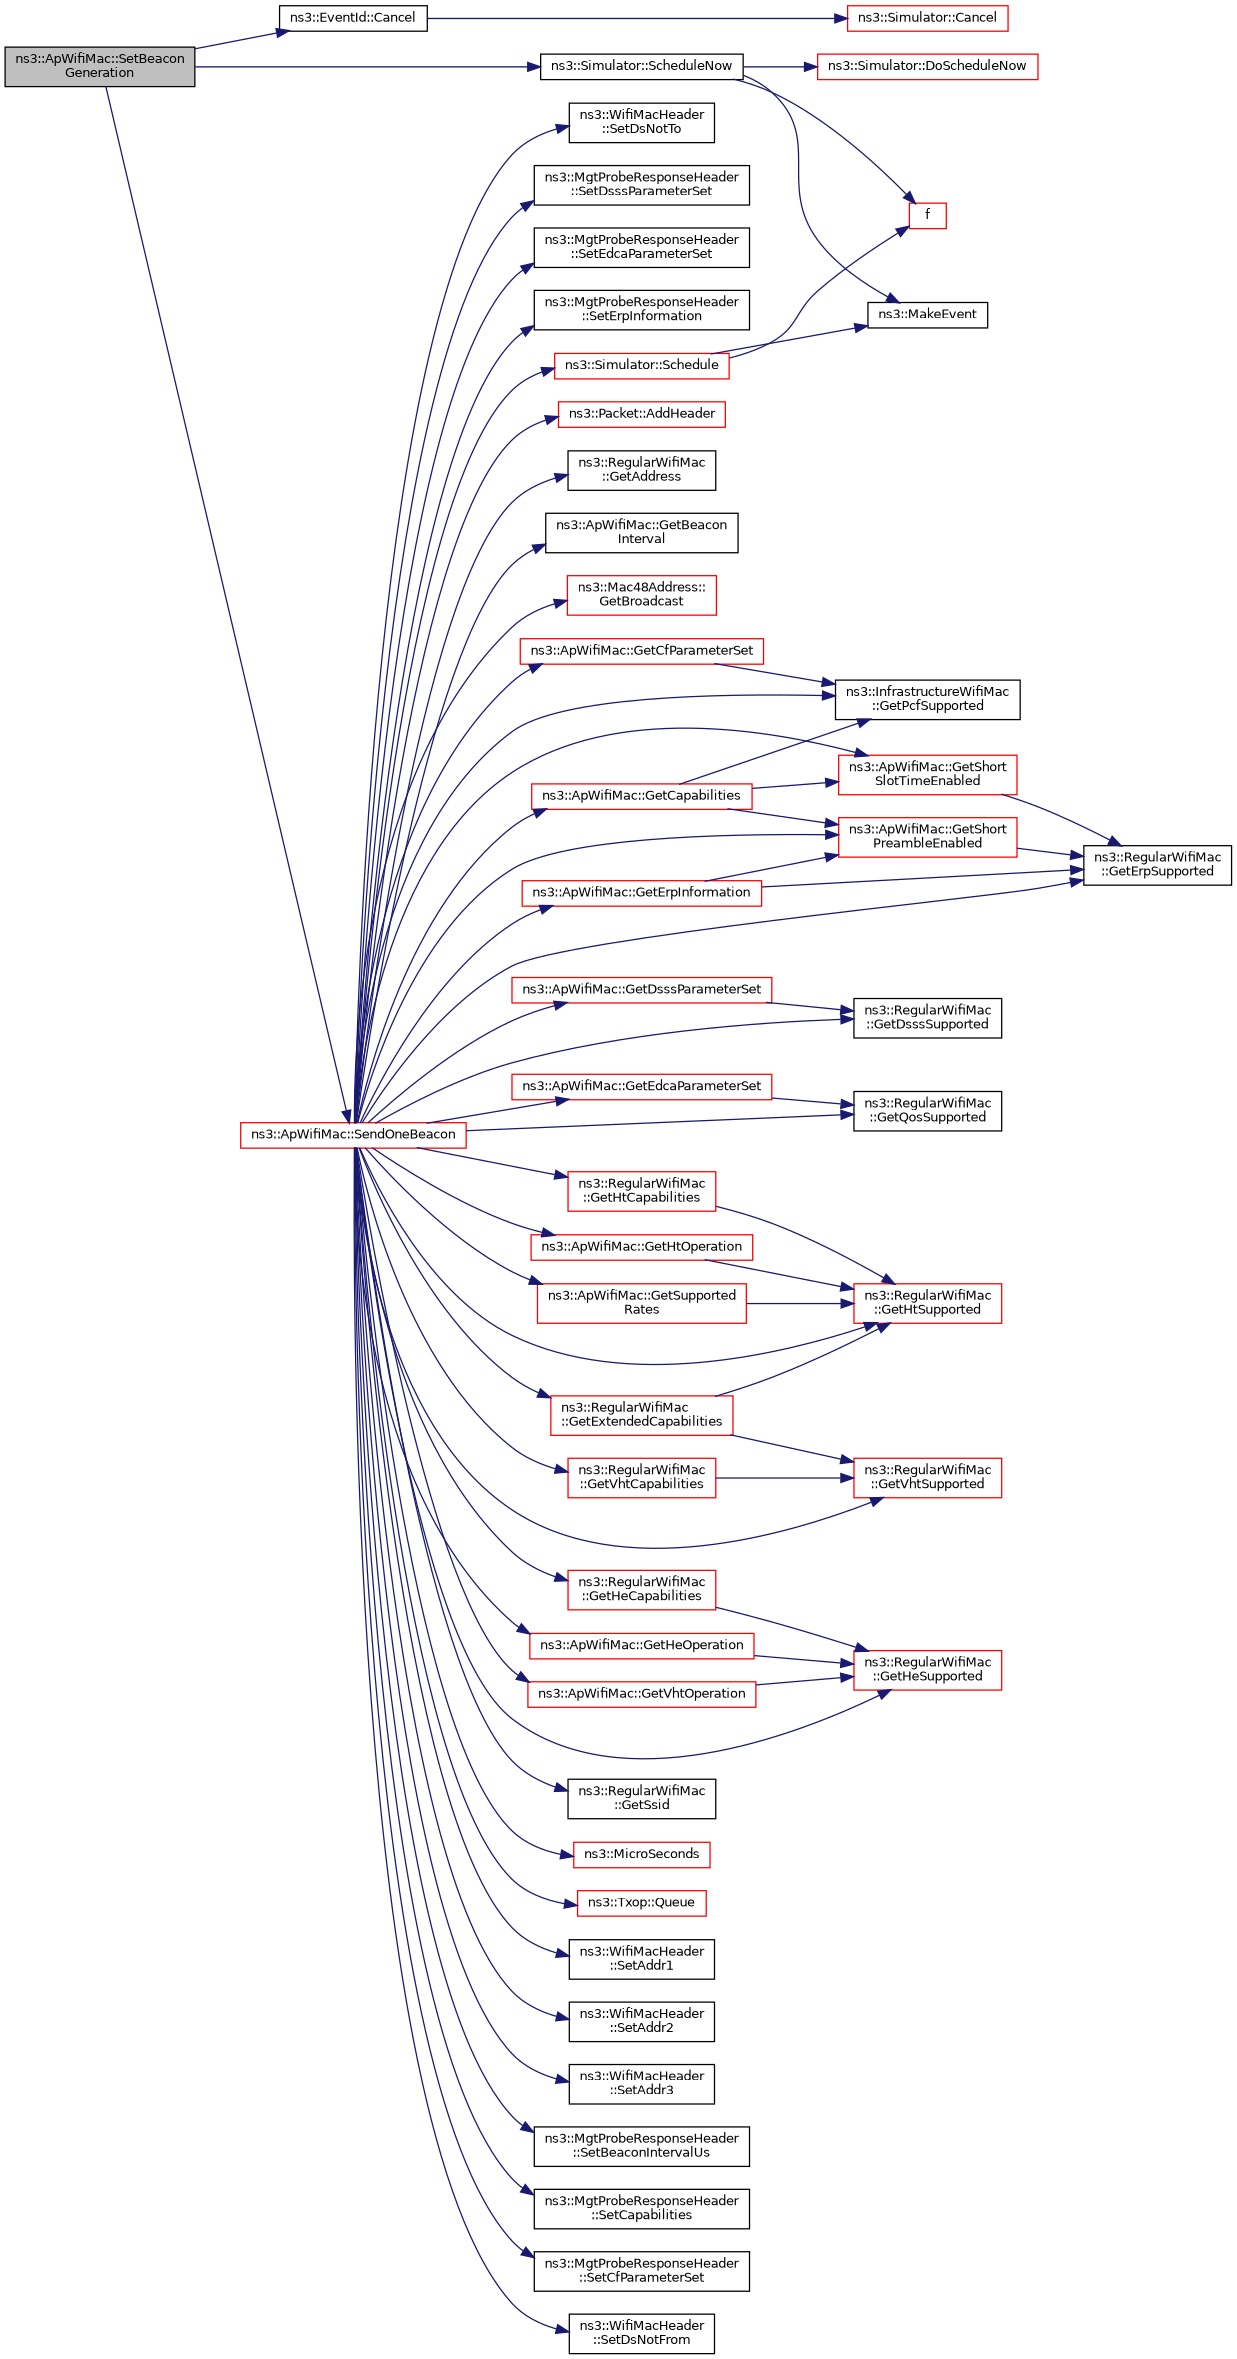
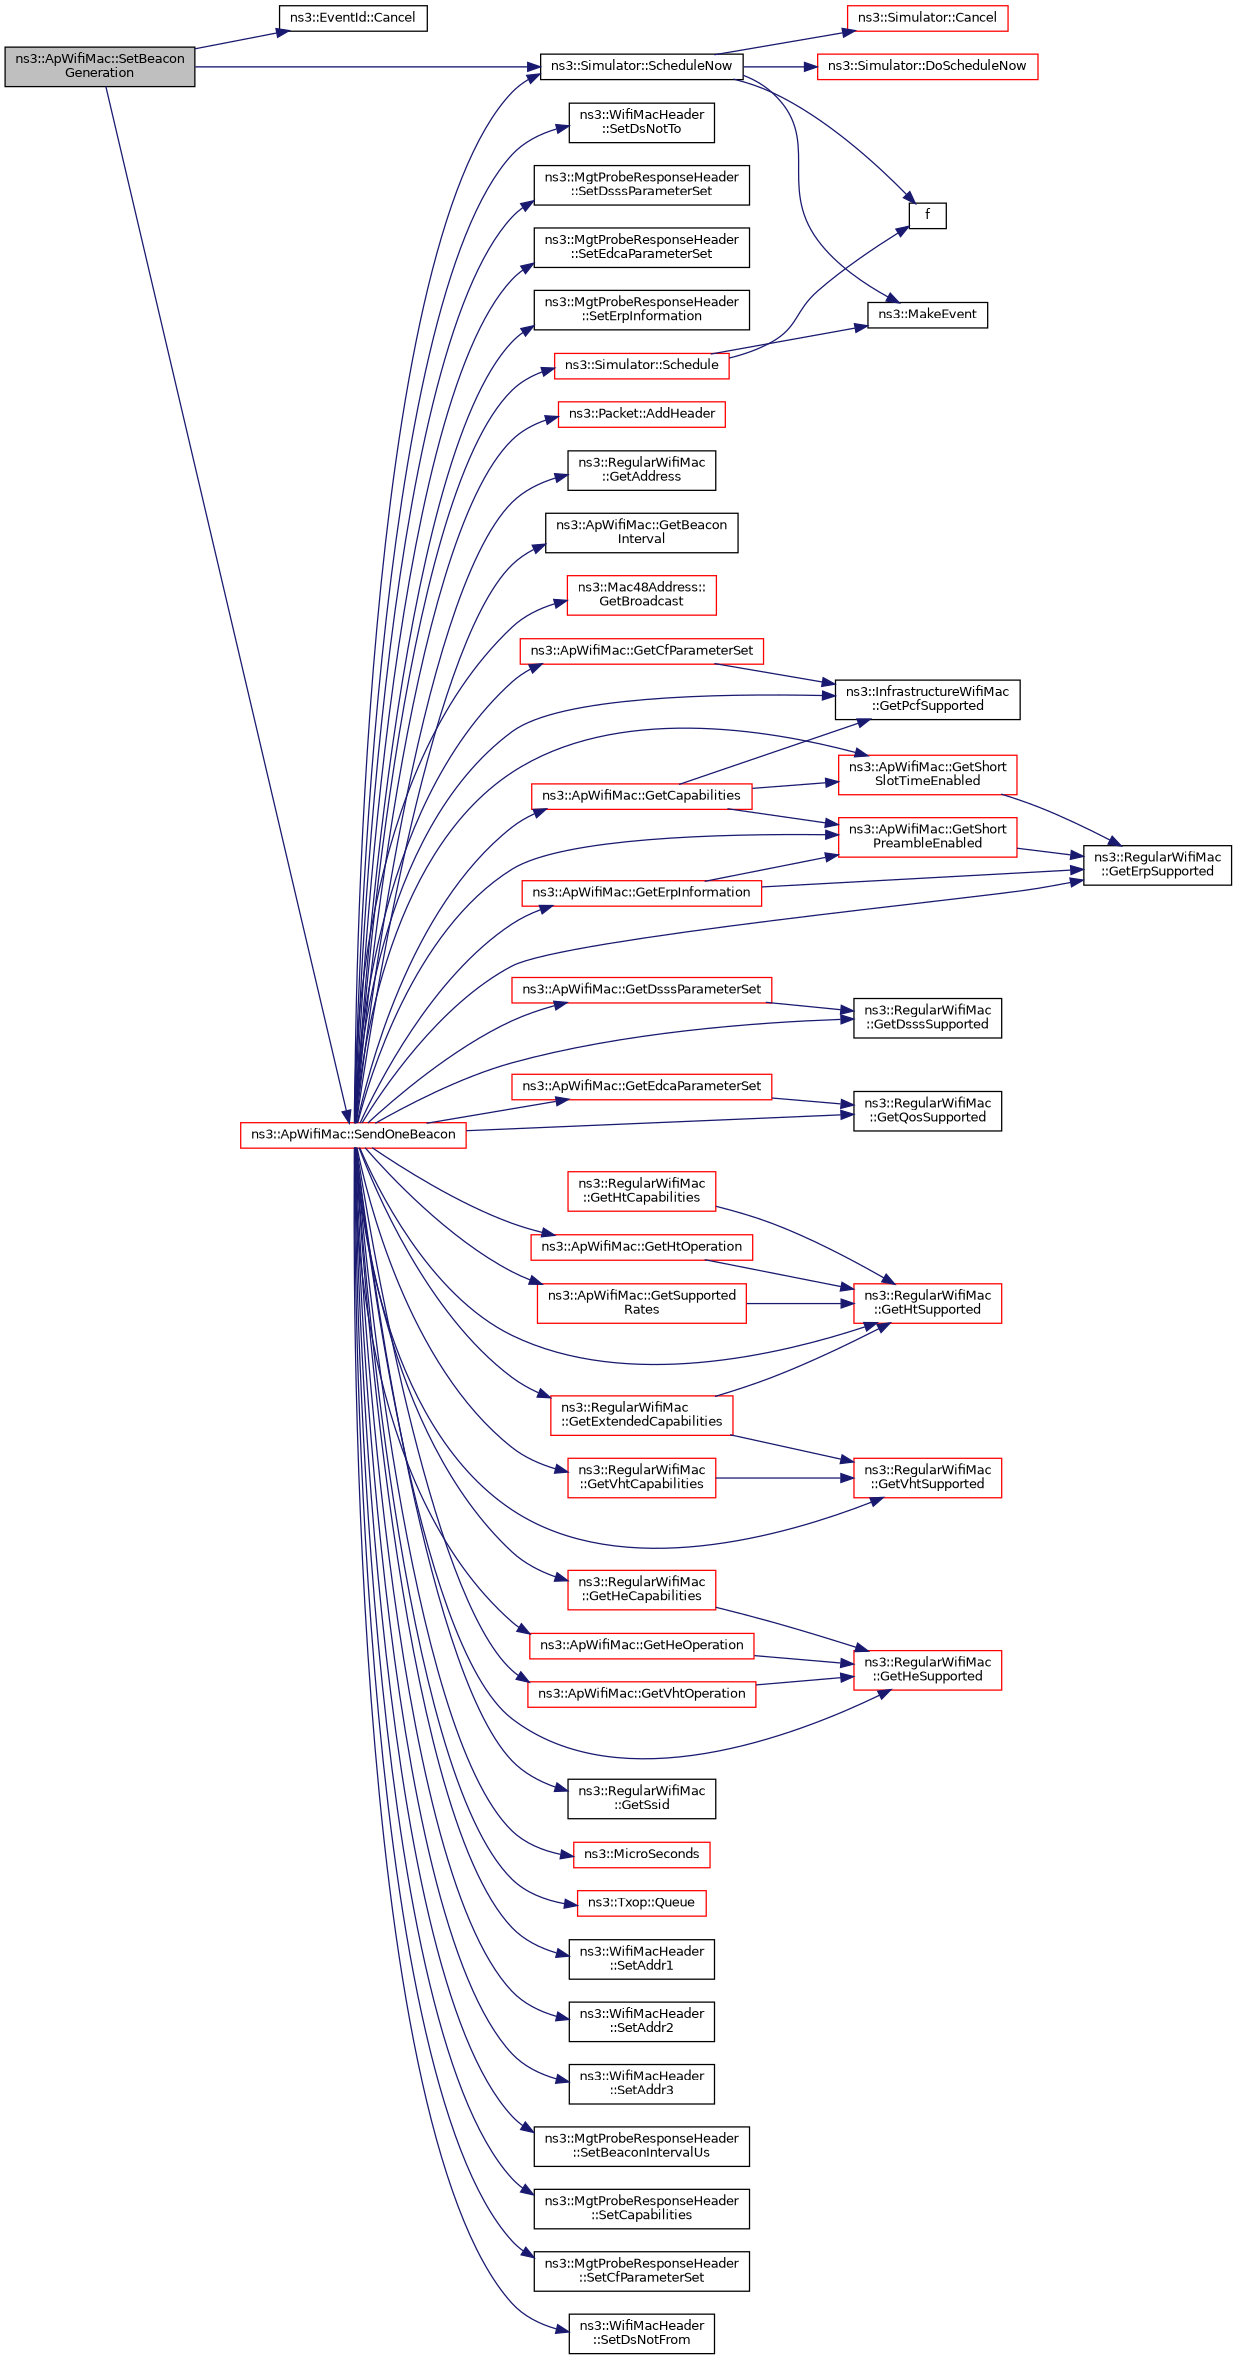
edge "ns3::EventId::Cancel" -> "ns3::Simulator::Cancel": now "ns3::Simulator::ScheduleNow" -> "ns3::Simulator::Cancel"
node "f": color red -> black
edge "ns3::ApWifiMac::SendOneBeacon" -> "ns3::RegularWifiMac ::GetHtCapabilities": now "ns3::ApWifiMac::SendOneBeacon" -> "ns3::Simulator::ScheduleNow"
